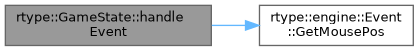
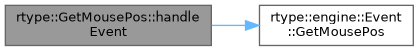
node "rtype::GameState::handle Event": label "rtype::GameState::handle Event" -> "rtype::GetMousePos::handle Event"
